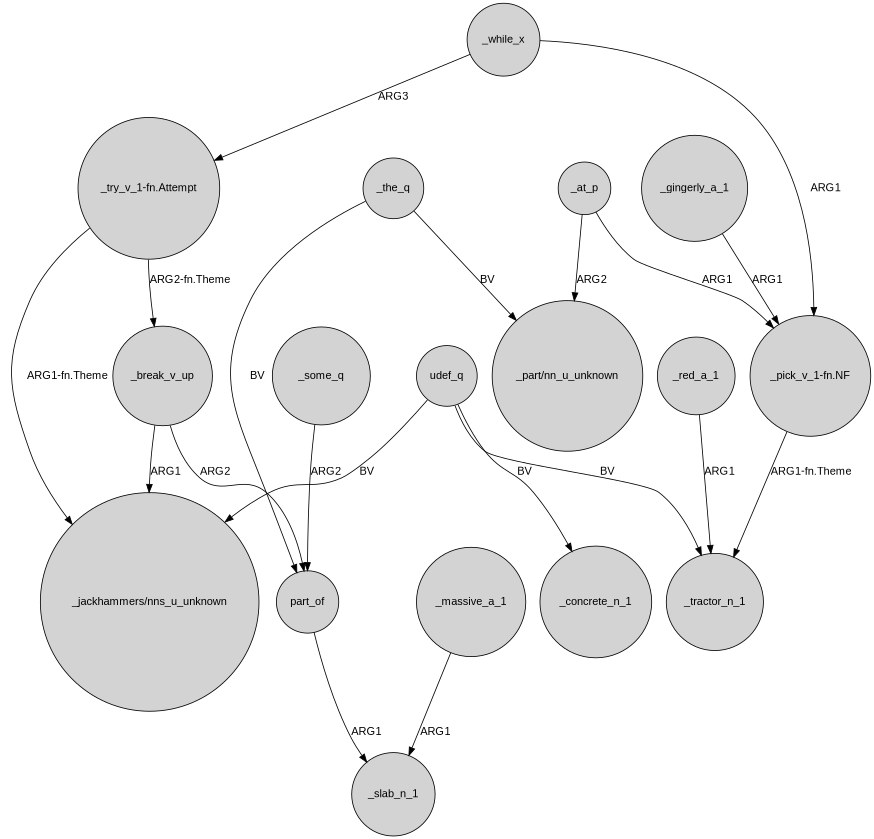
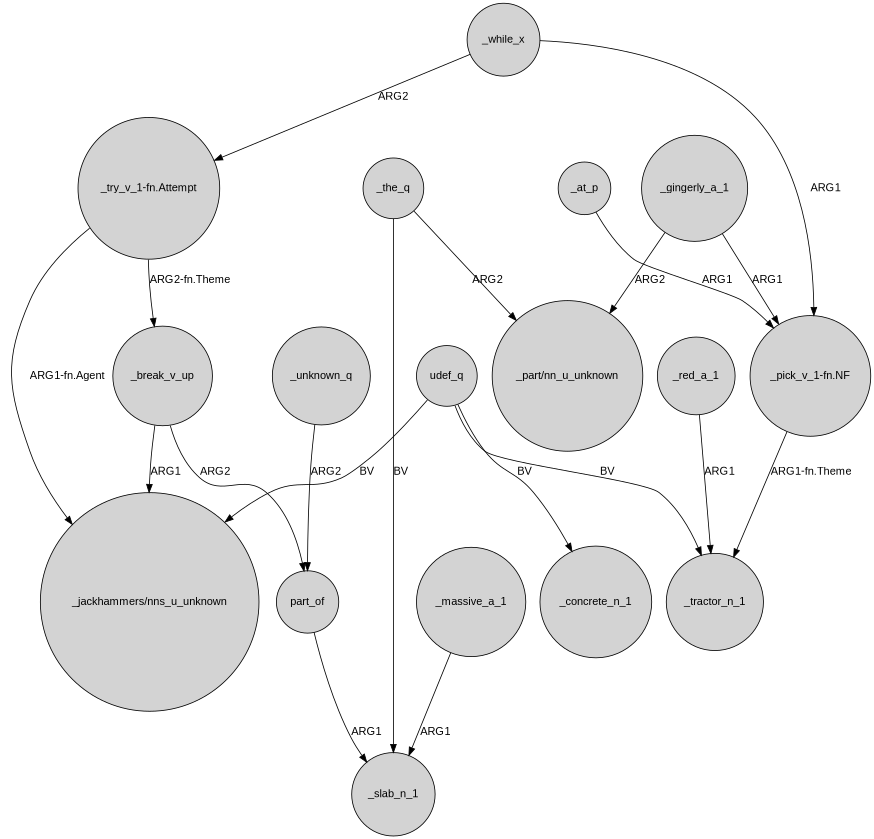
edge "_while_x" -> "_try_v_1-fn.Attempt": label "ARG3" -> "ARG2"
edge "_at_p" -> "_part/nn_u_unknown": now "_gingerly_a_1" -> "_part/nn_u_unknown"
edge "_the_q" -> "_part/nn_u_unknown": label "BV" -> "ARG2"
edge "_the_q" -> "part_of": now "_the_q" -> "_slab_n_1"
edge "_try_v_1-fn.Attempt" -> "_jackhammers/nns_u_unknown": label "ARG1-fn.Theme" -> "ARG1-fn.Agent"
node "_some_q": label "_some_q" -> "_unknown_q"
